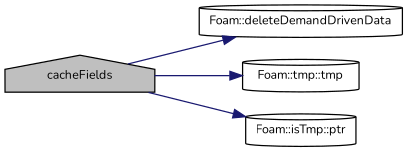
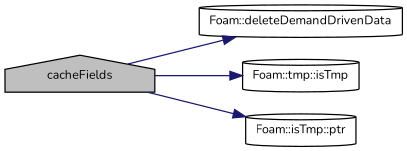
node "Foam::tmp::tmp": label "Foam::tmp::tmp" -> "Foam::tmp::isTmp"
